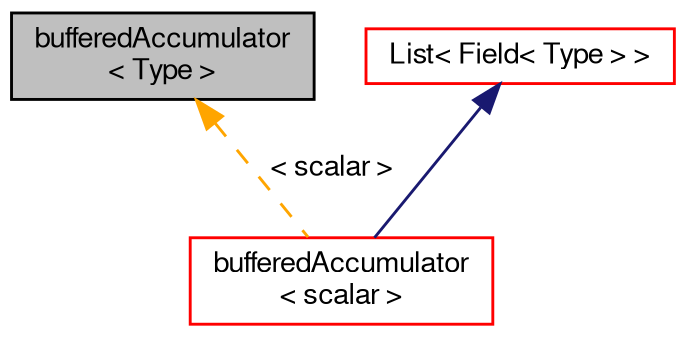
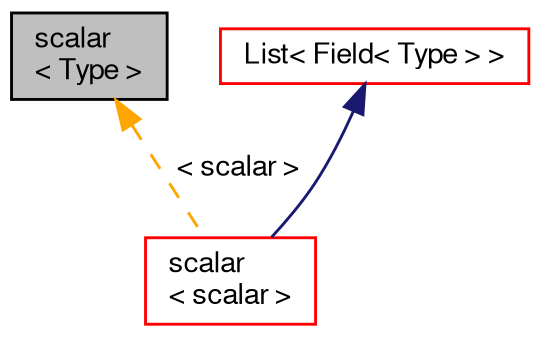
node "bufferedAccumulator < Type >": label "bufferedAccumulator < Type >" -> "scalar < Type >"
node "bufferedAccumulator < scalar >": label "bufferedAccumulator < scalar >" -> "scalar < scalar >"
